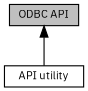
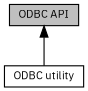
node "API utility": label "API utility" -> "ODBC utility"
